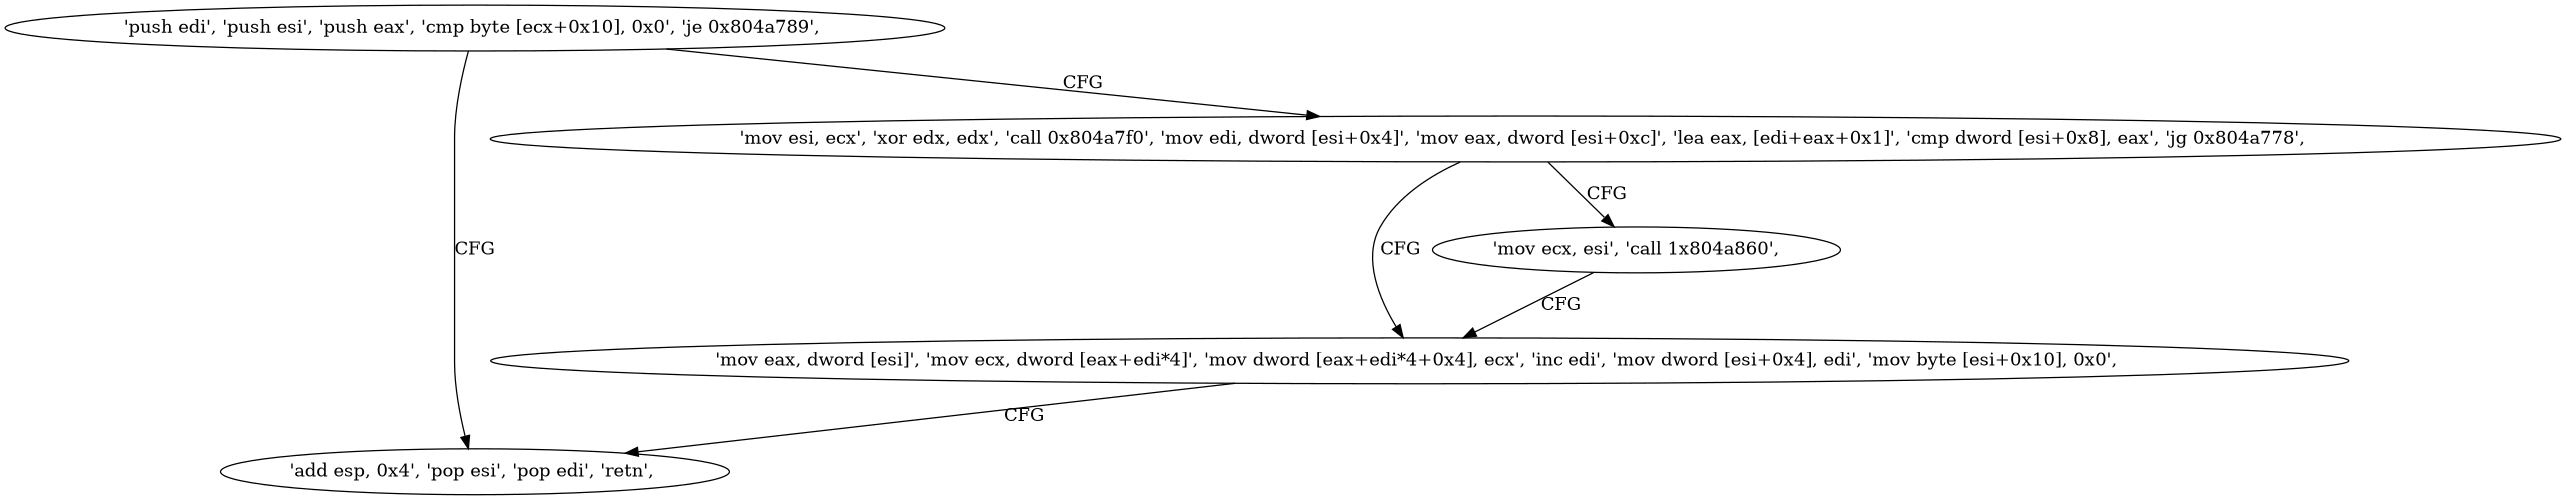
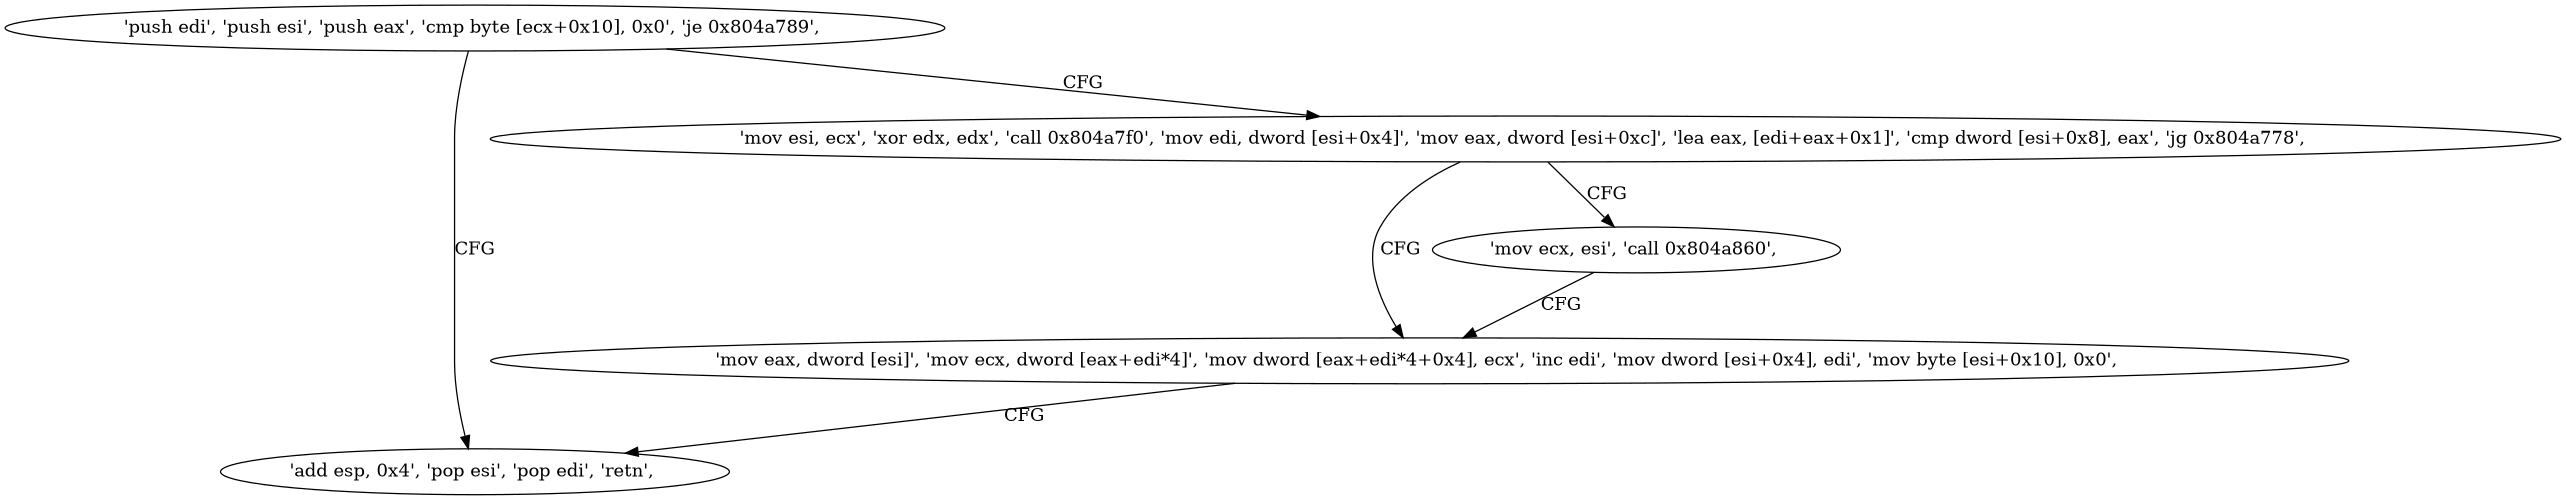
node "'mov ecx, esi', 'call 1x804a860',": label "'mov ecx, esi', 'call 1x804a860'," -> "'mov ecx, esi', 'call 0x804a860',"
